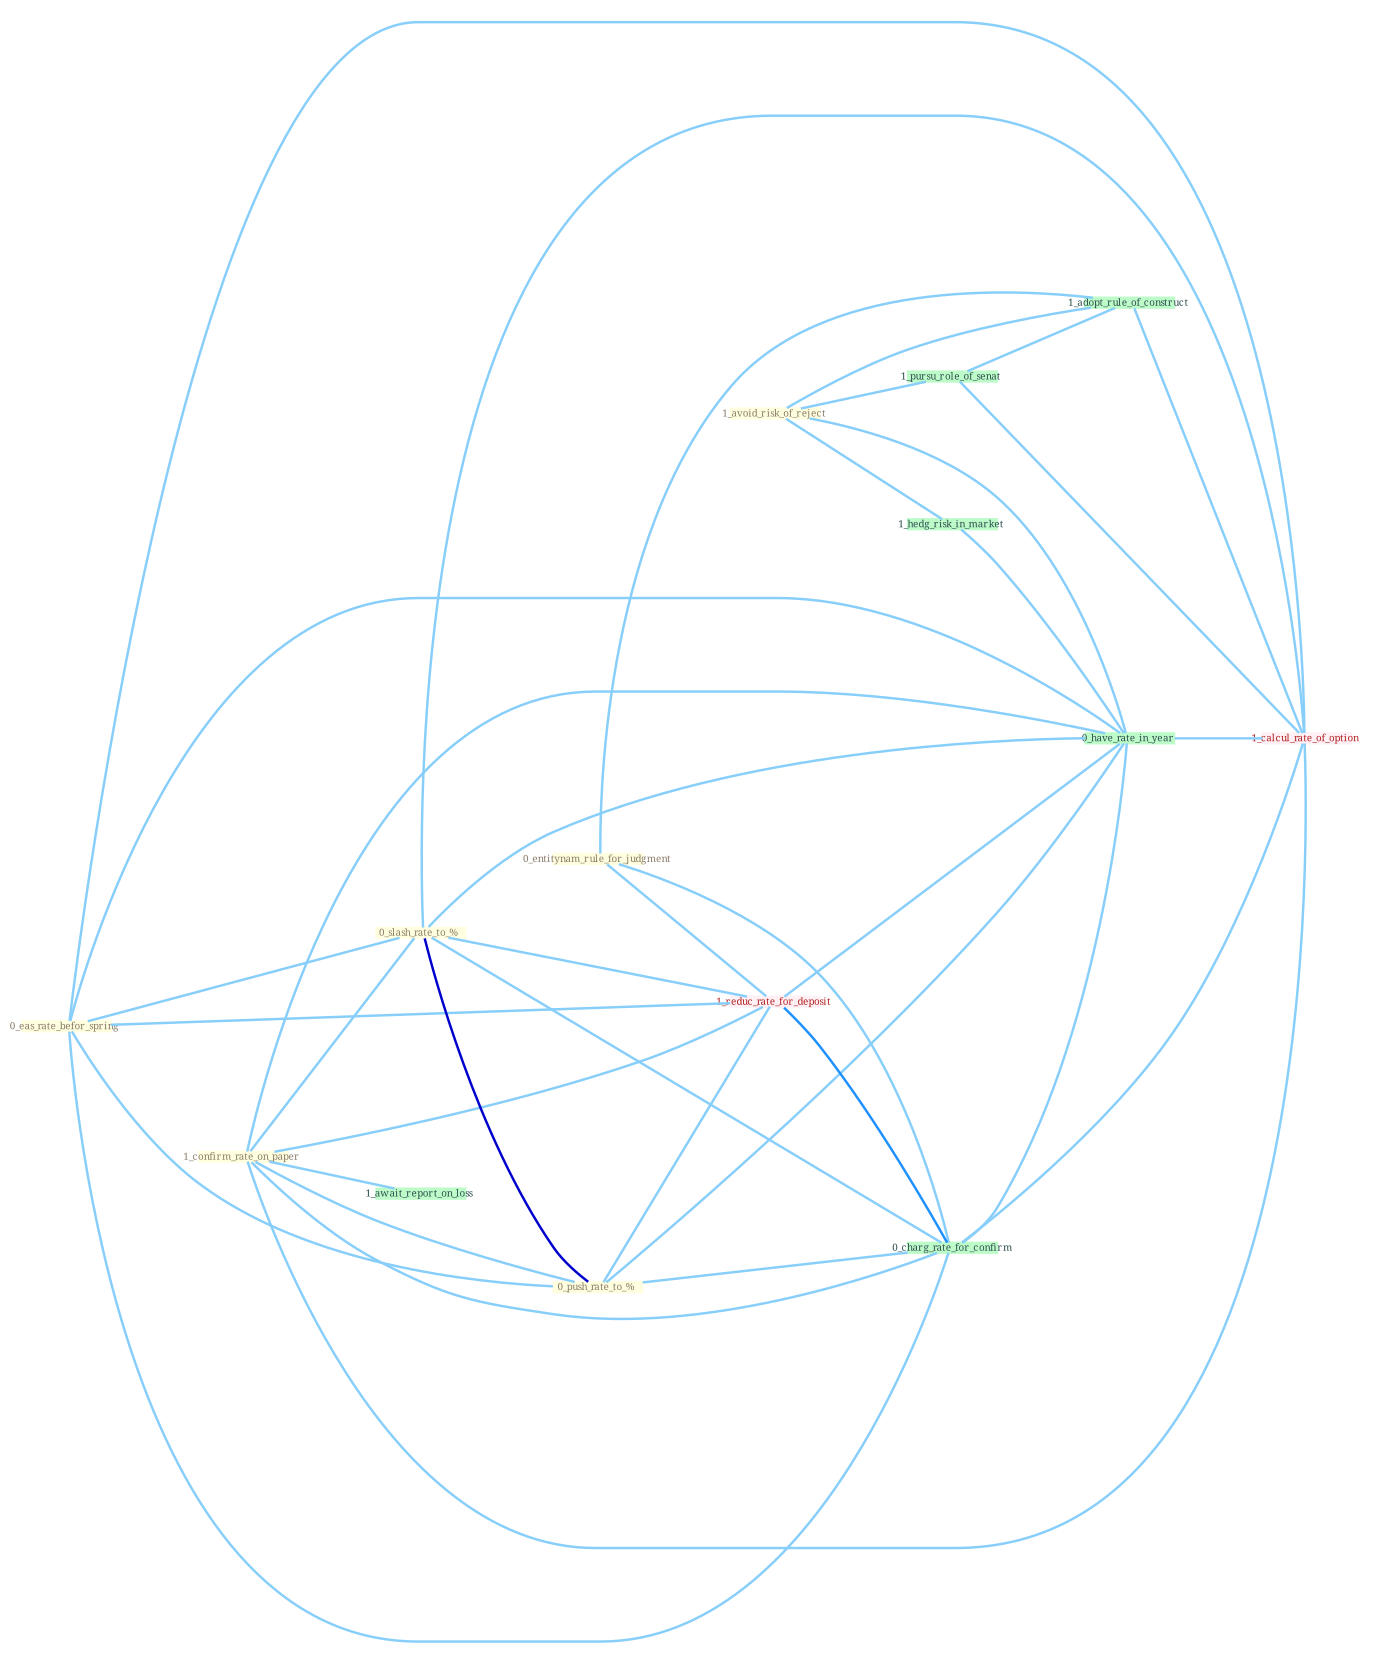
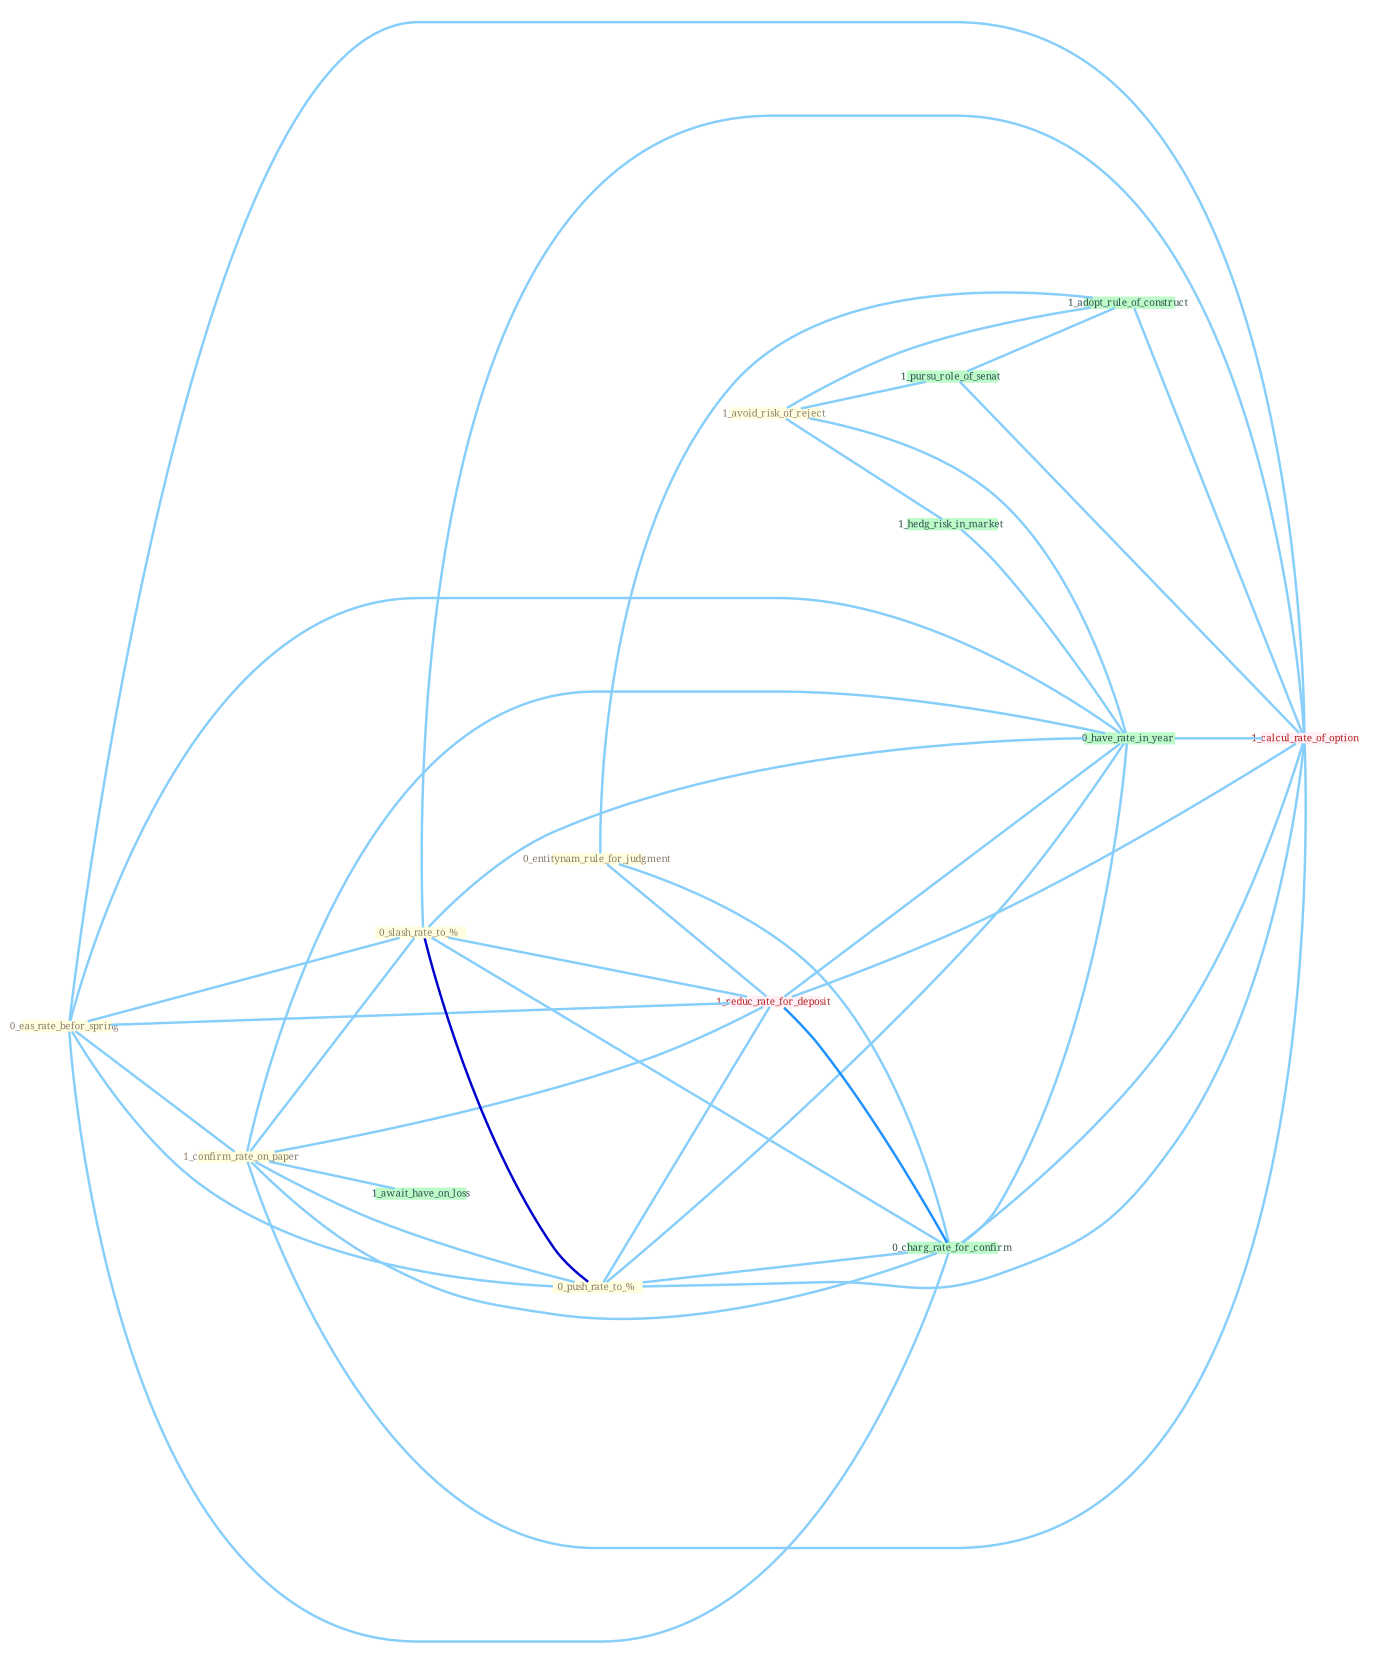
edge "1_calcul_rate_of_option" -- "1_reduc_rate_for_deposit": added
edge "0_eas_rate_befor_spring" -- "1_confirm_rate_on_paper": added
node "1_await_report_on_loss": label "1_await_report_on_loss" -> "1_await_have_on_loss"
edge "1_calcul_rate_of_option" -- "0_push_rate_to_%": added
